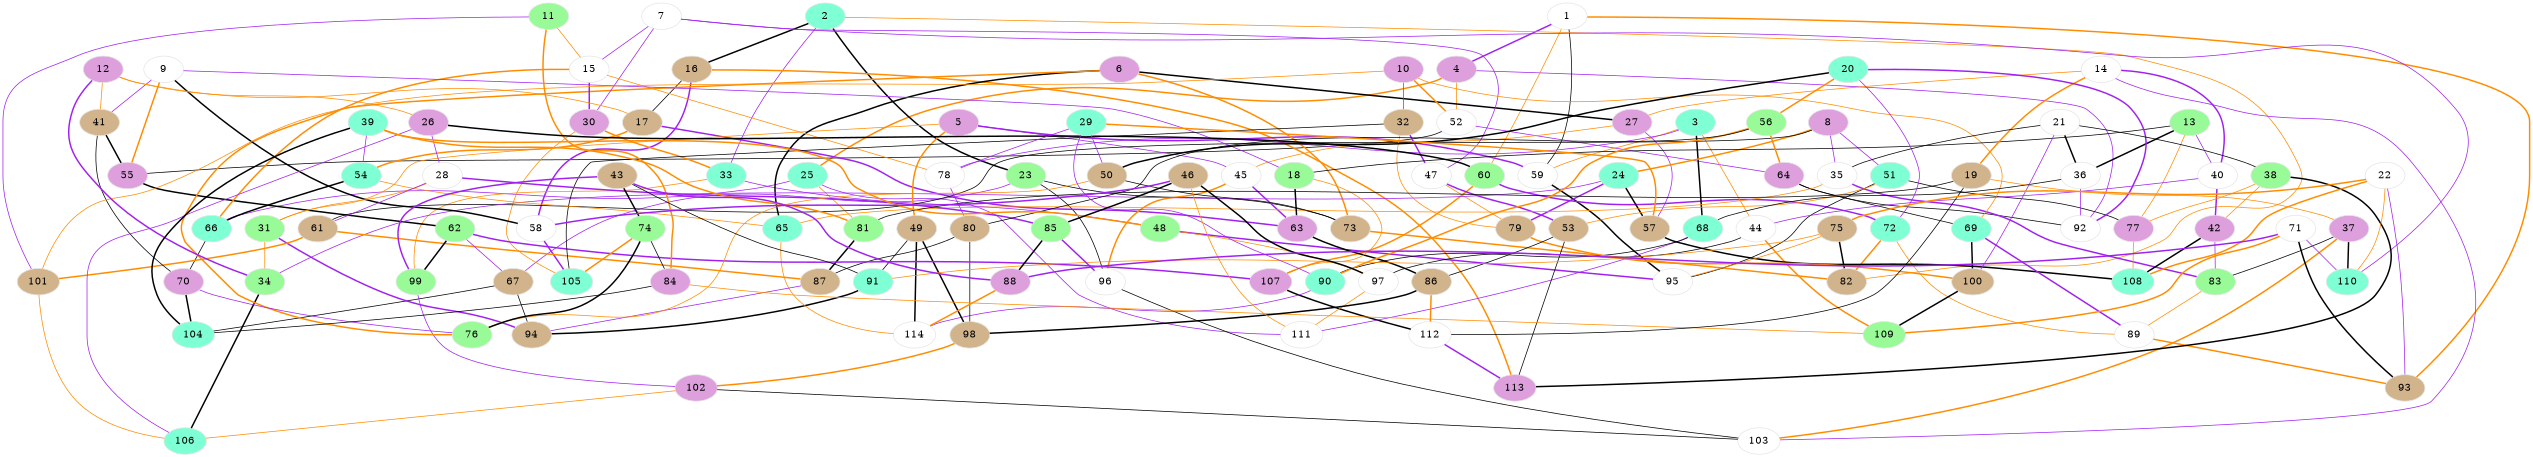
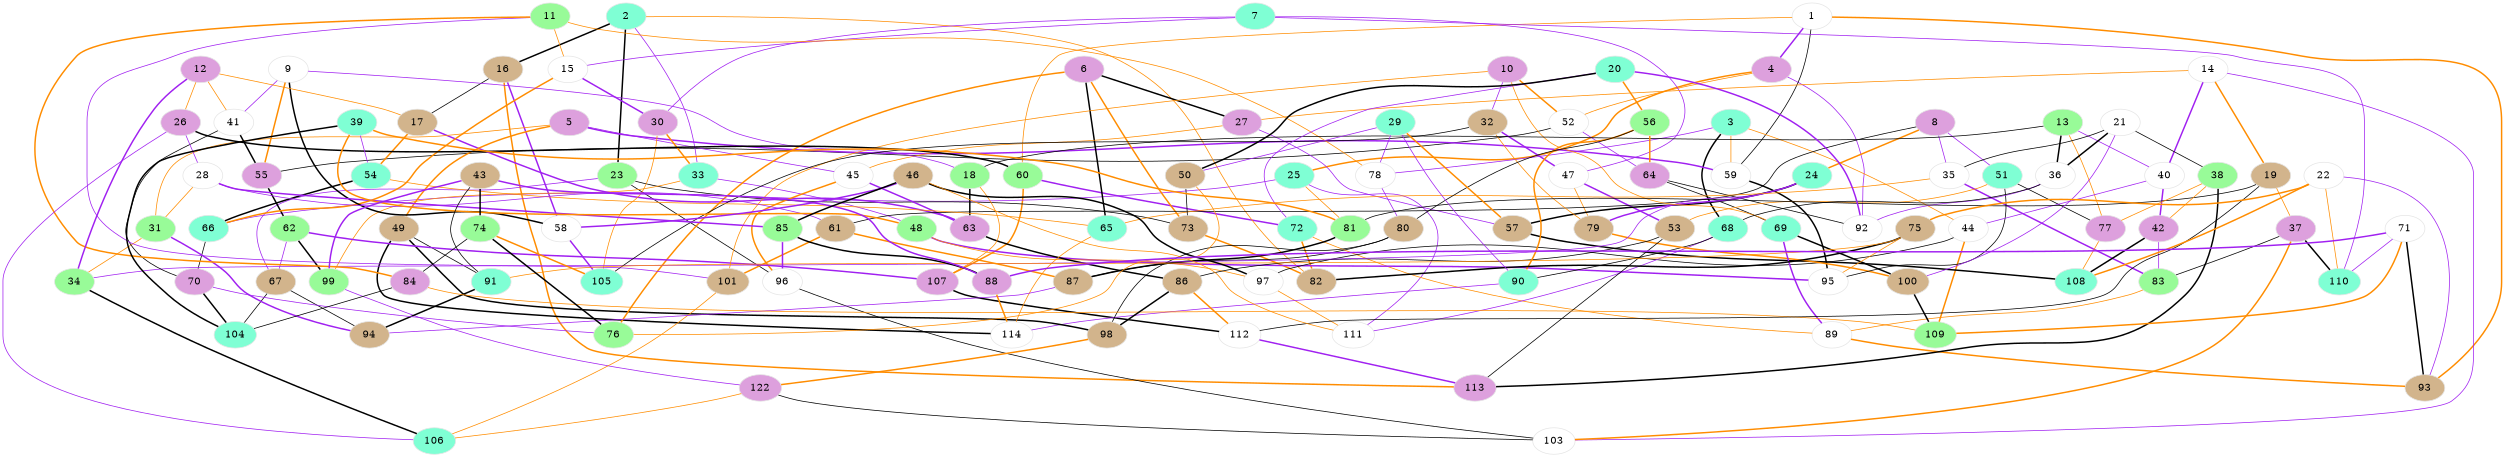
node "7": fillcolor white -> aquamarine
node "41": fillcolor tan -> white
edge "15" -- "78": now "11" -- "78"
node "102": label "102" -> "122"
